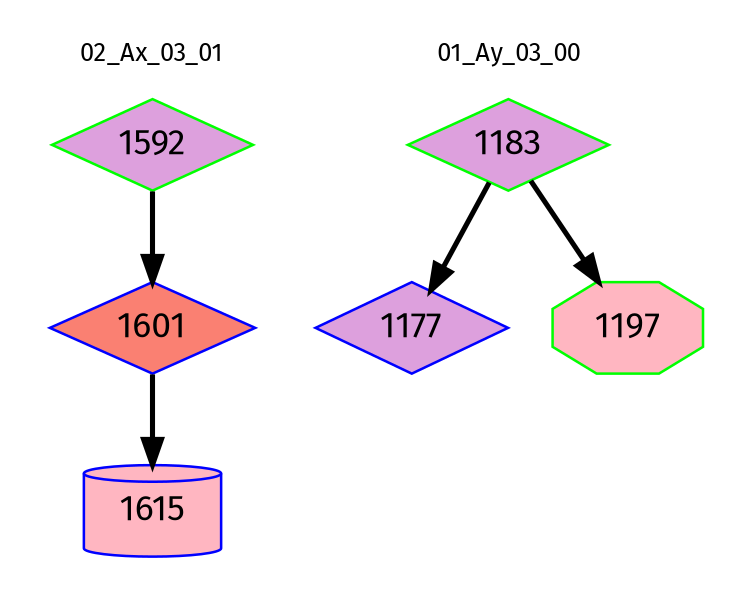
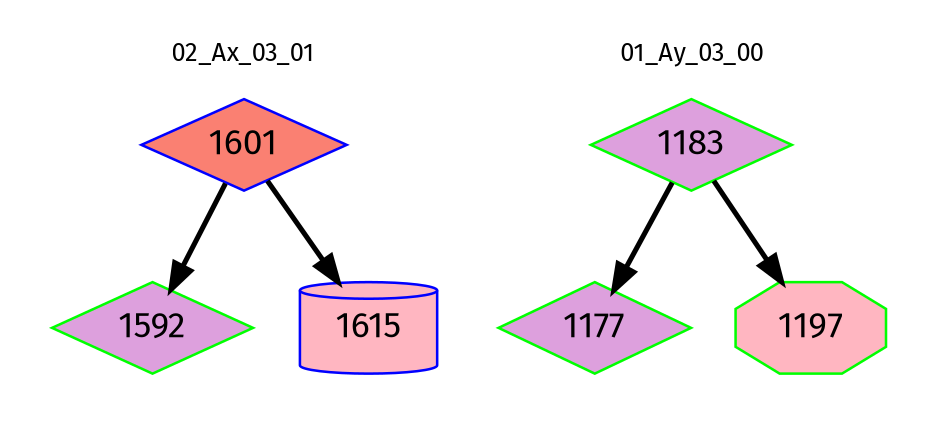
edge "1592" -> "1601": reversed
node "1177": color blue -> green
